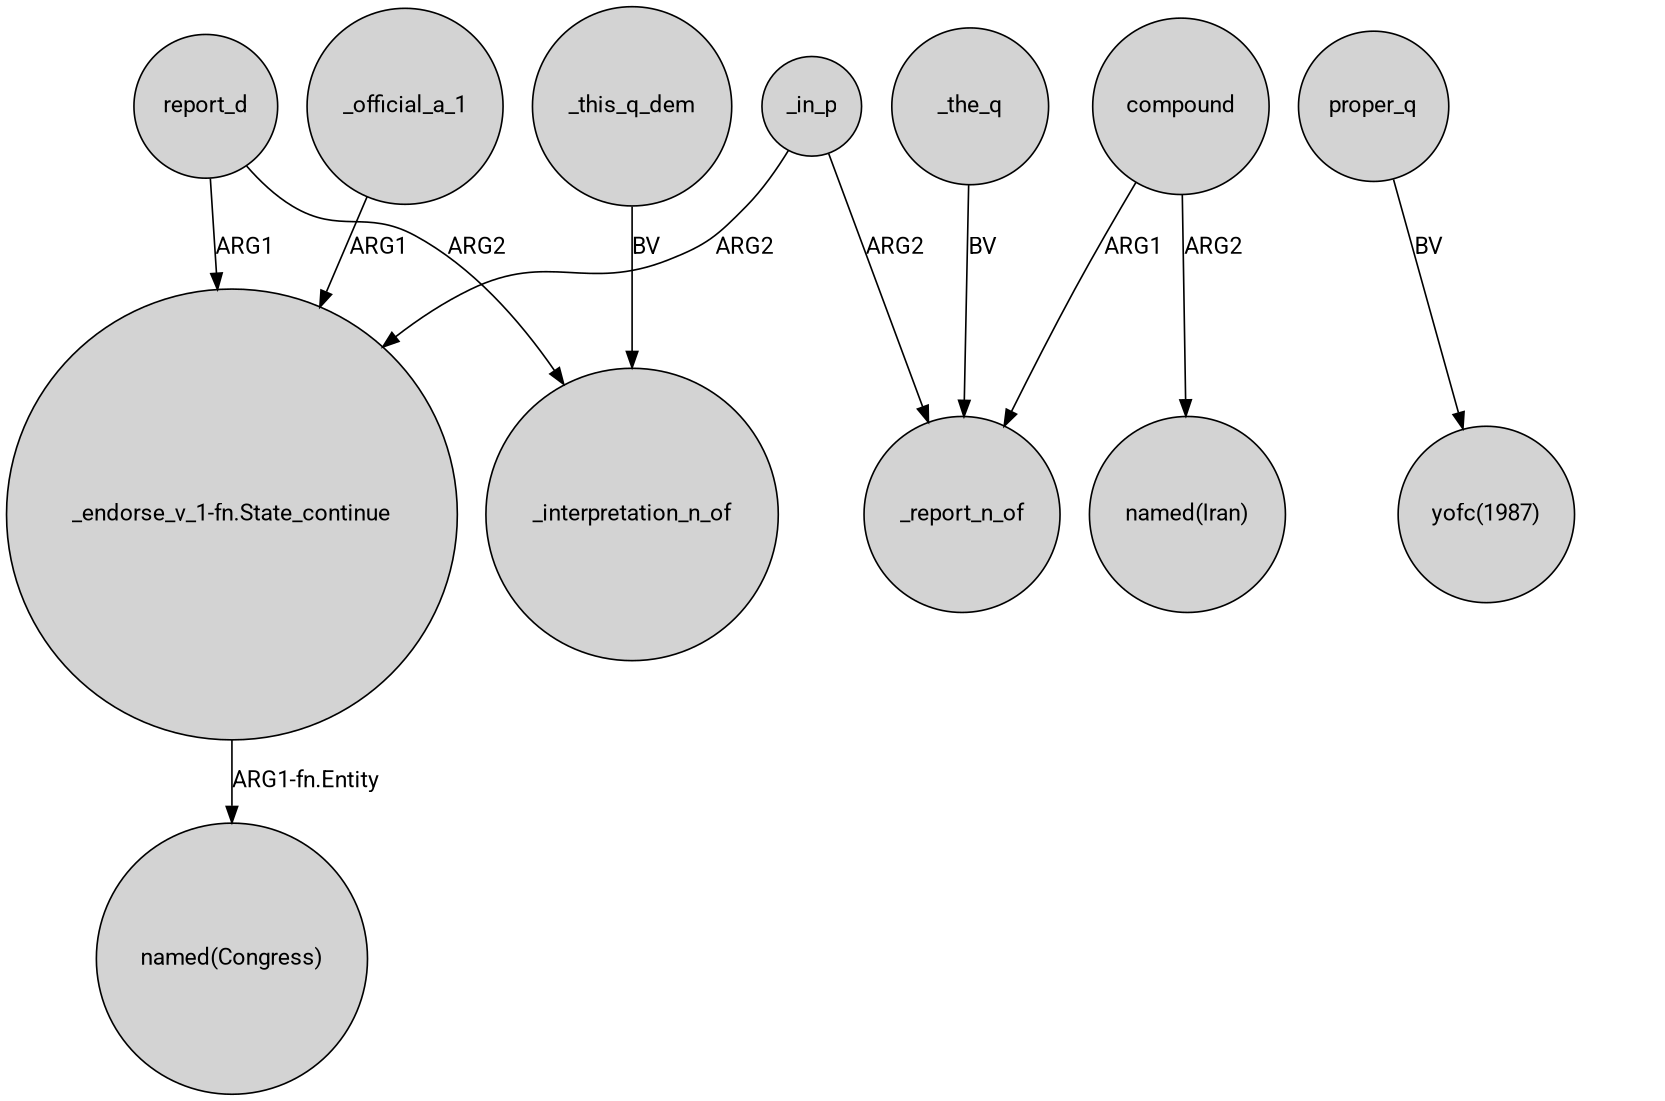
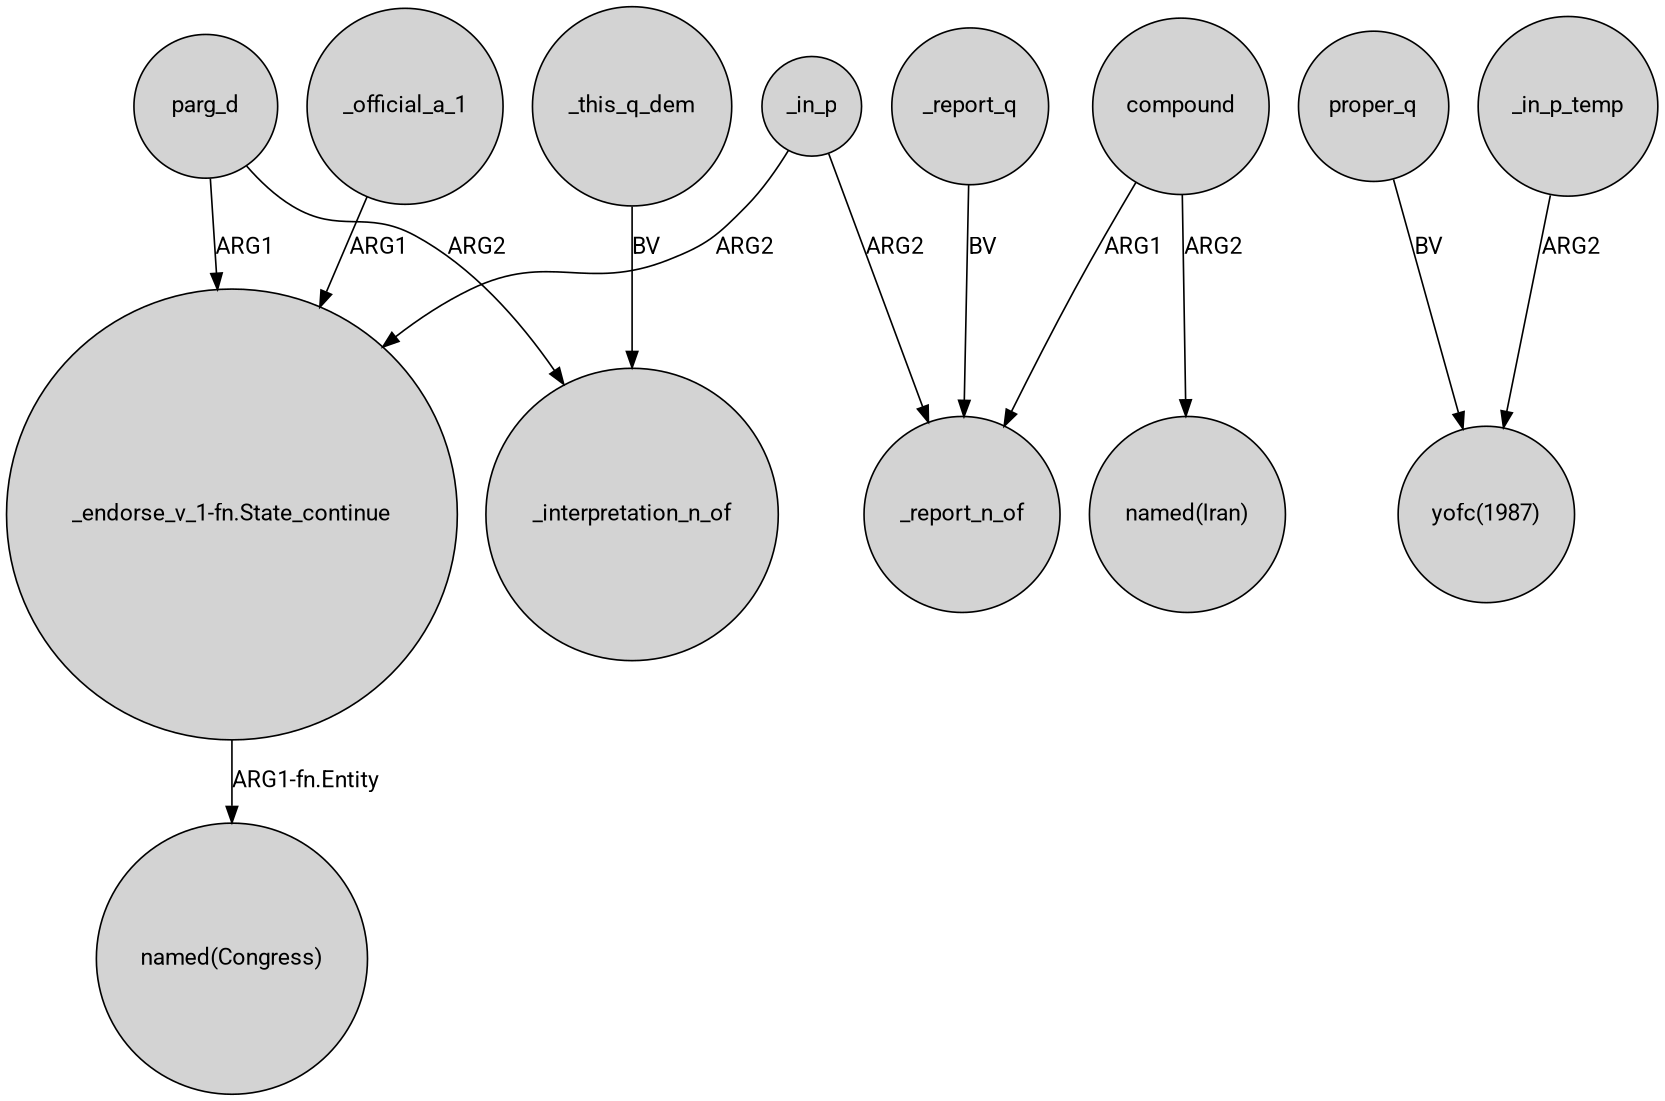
node "report_d": label "report_d" -> "parg_d"
node "_the_q": label "_the_q" -> "_report_q"
node "_in_p_temp": added
